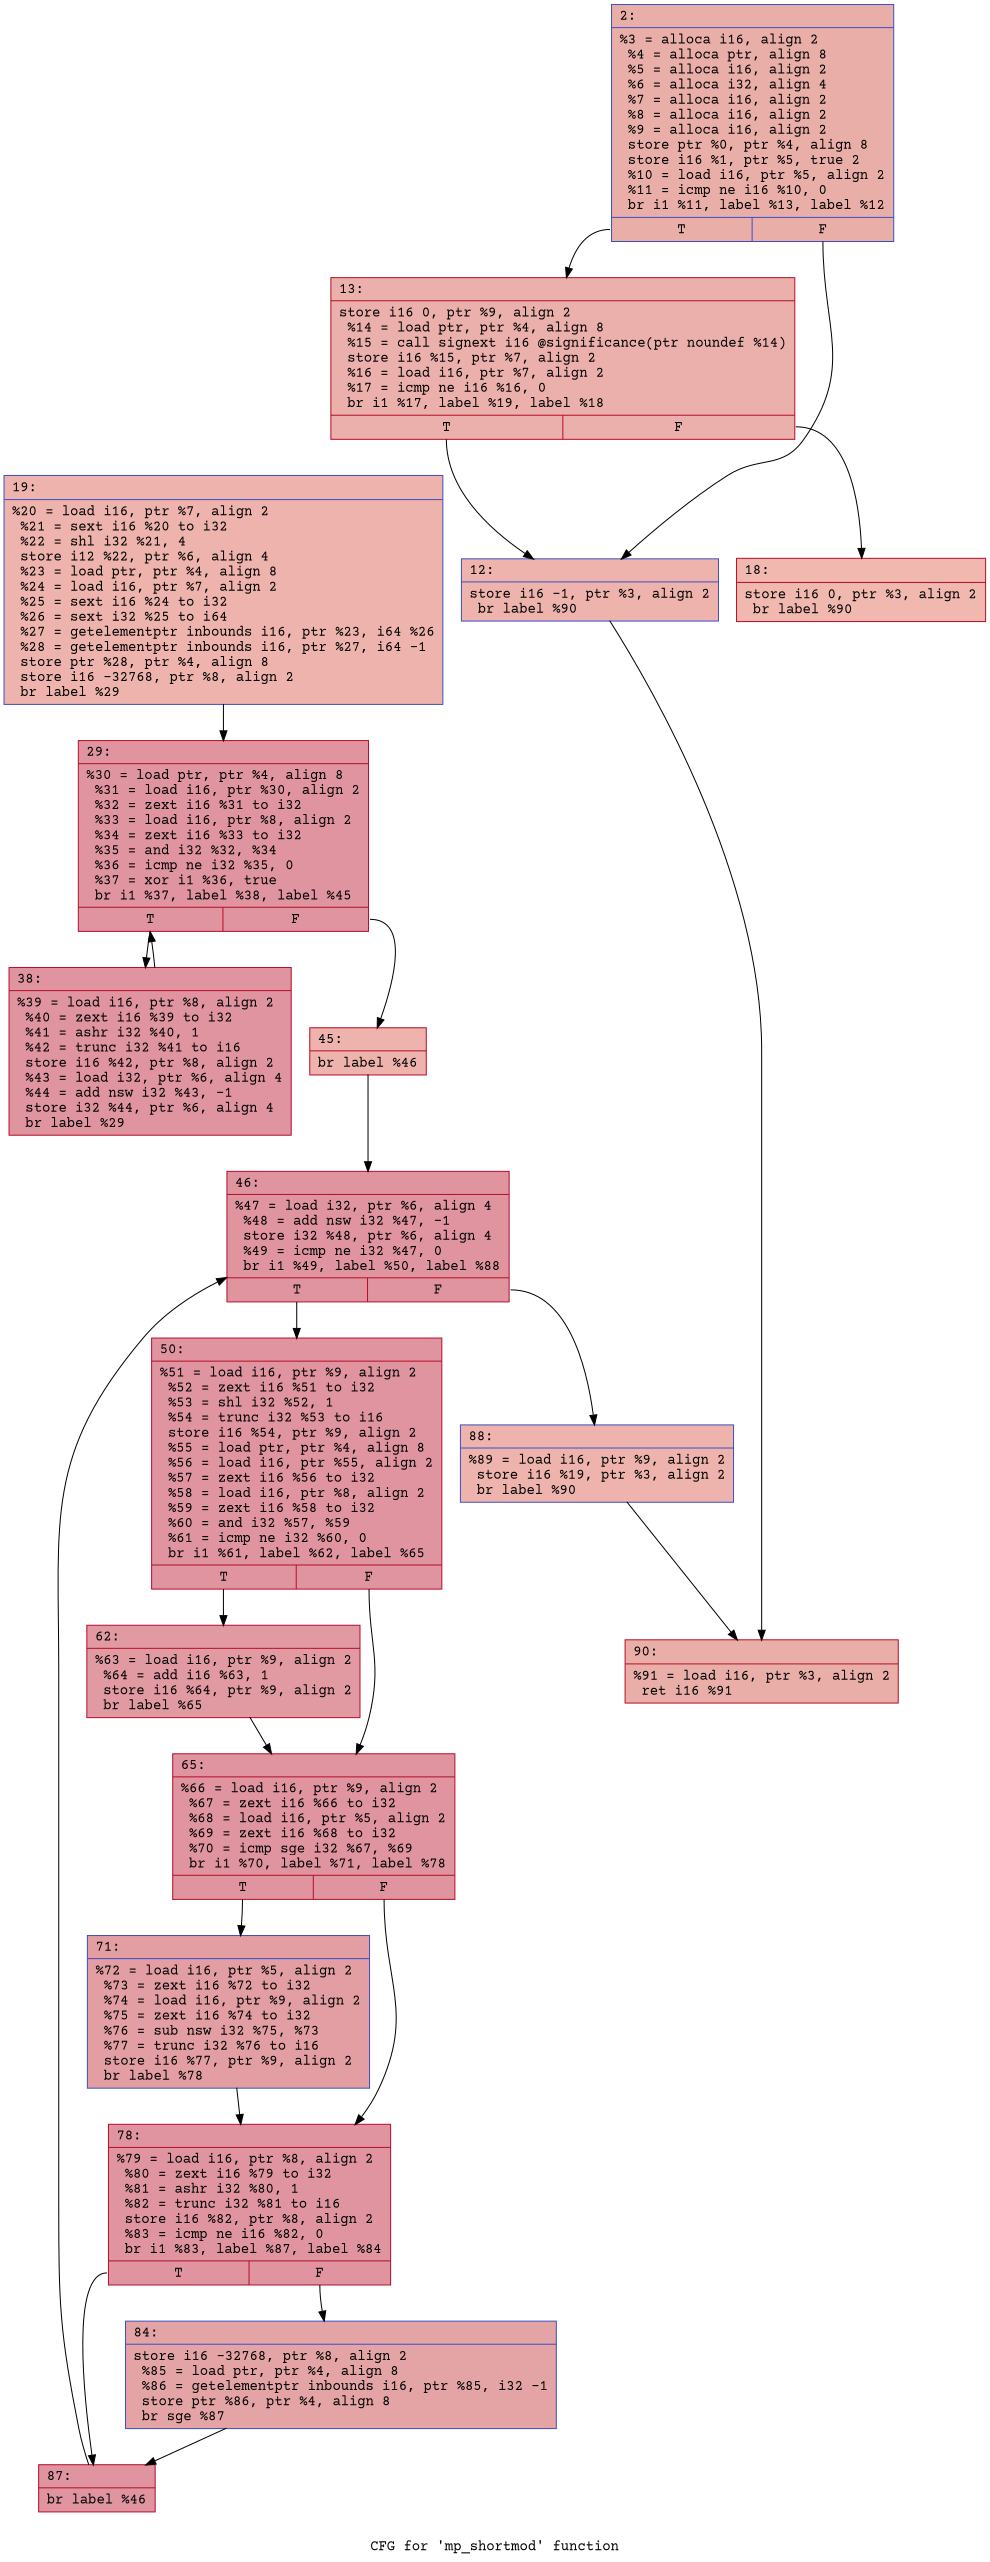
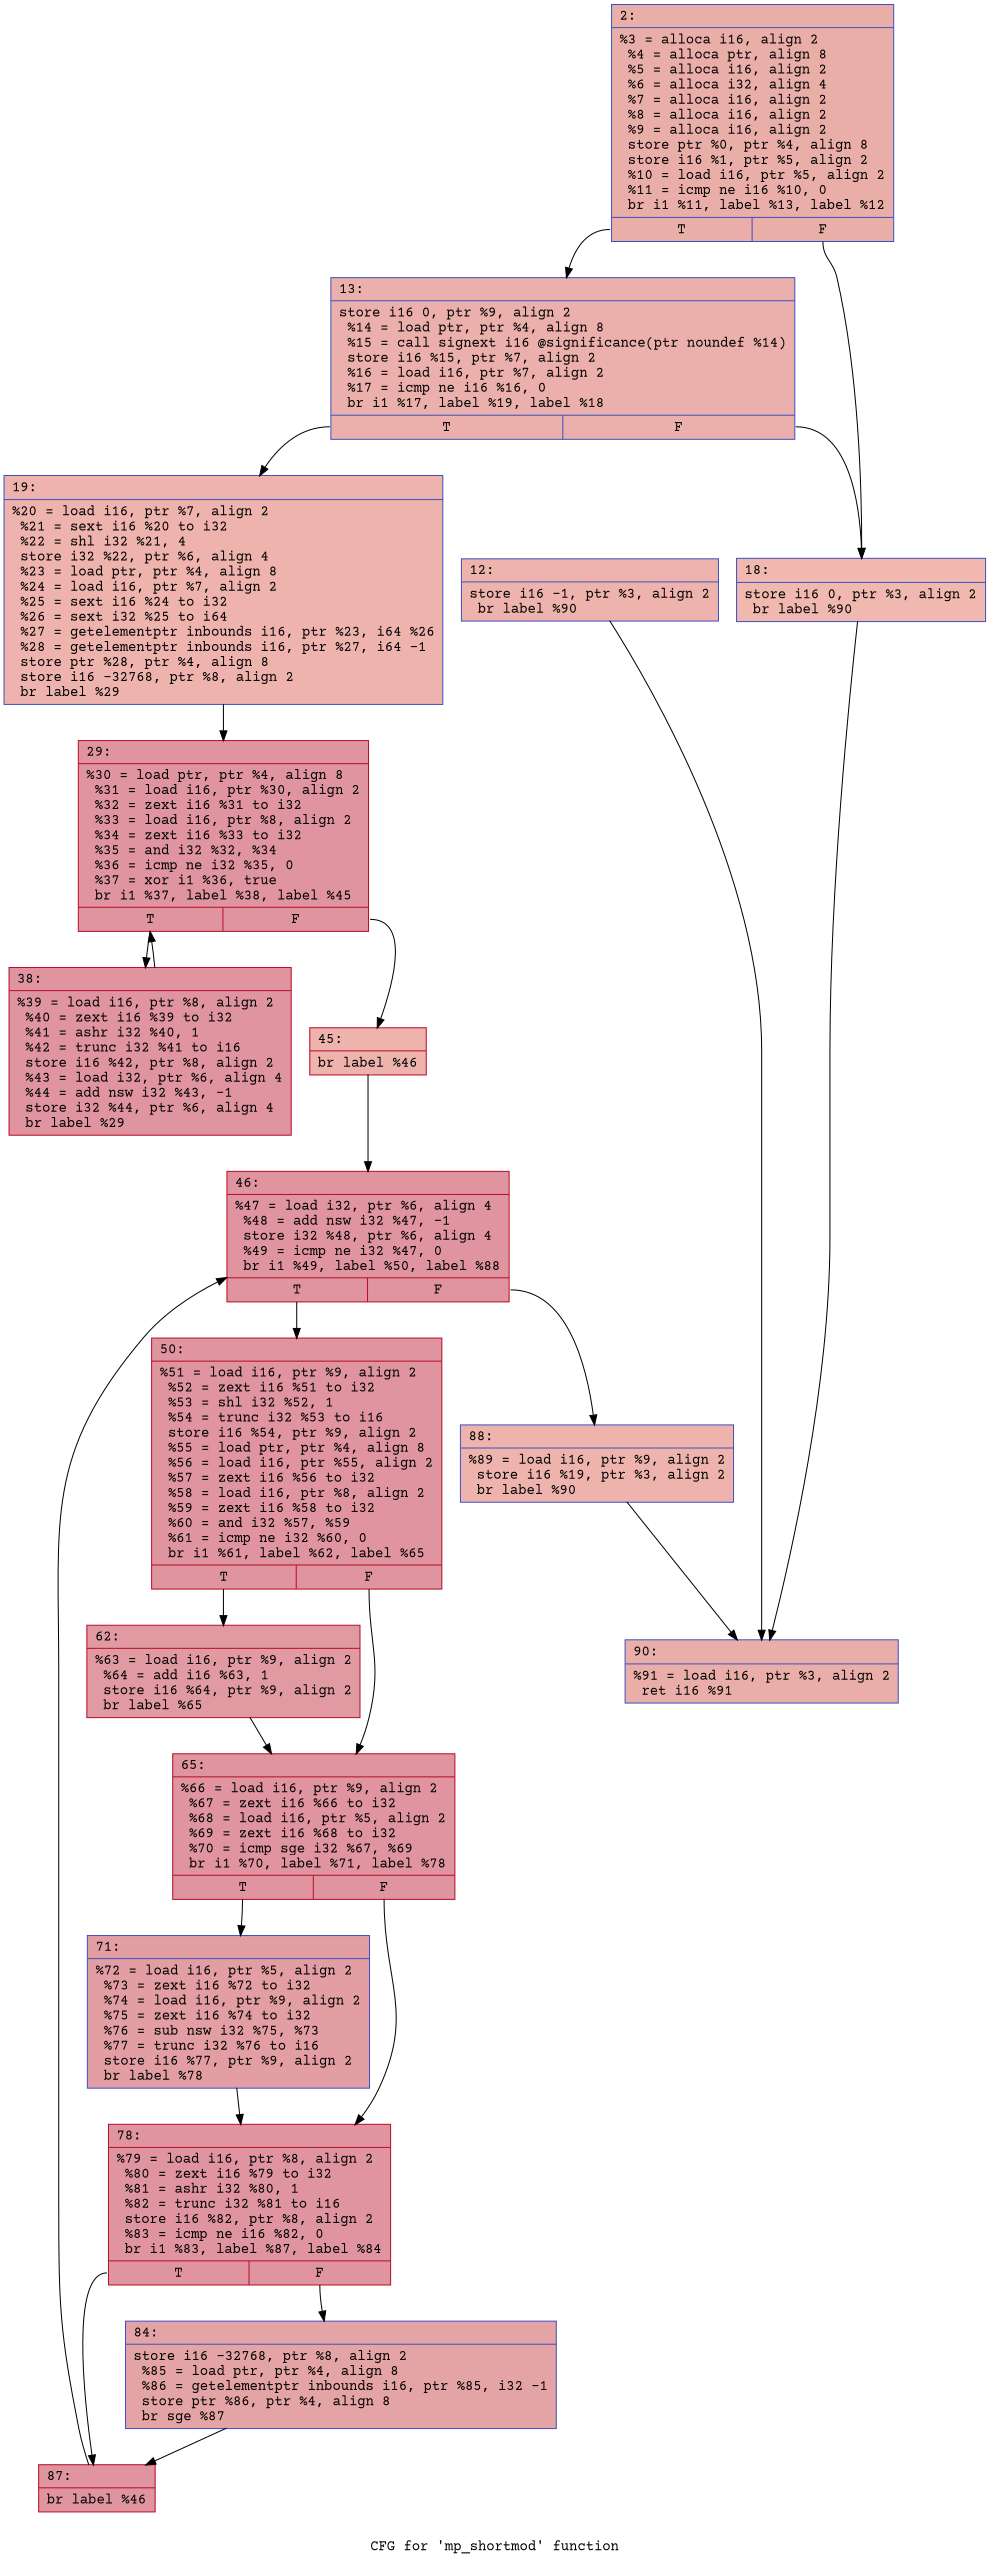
node "2:": text "store i16 %1, ptr %5, true 2" -> "store i16 %1, ptr %5, align 2"
node "13:": color #b70d28ff -> #3d50c3ff
edge "2:" -> "12:": now "2:" -> "18:"
edge "13:" -> "12:": now "13:" -> "19:"
node "19:": text "store i12 %22, ptr %6, align 4" -> "store i32 %22, ptr %6, align 4"
node "18:": color #b70d28ff -> #3d50c3ff
edge "18:" -> "90:": added
node "90:": color #b70d28ff -> #3d50c3ff
